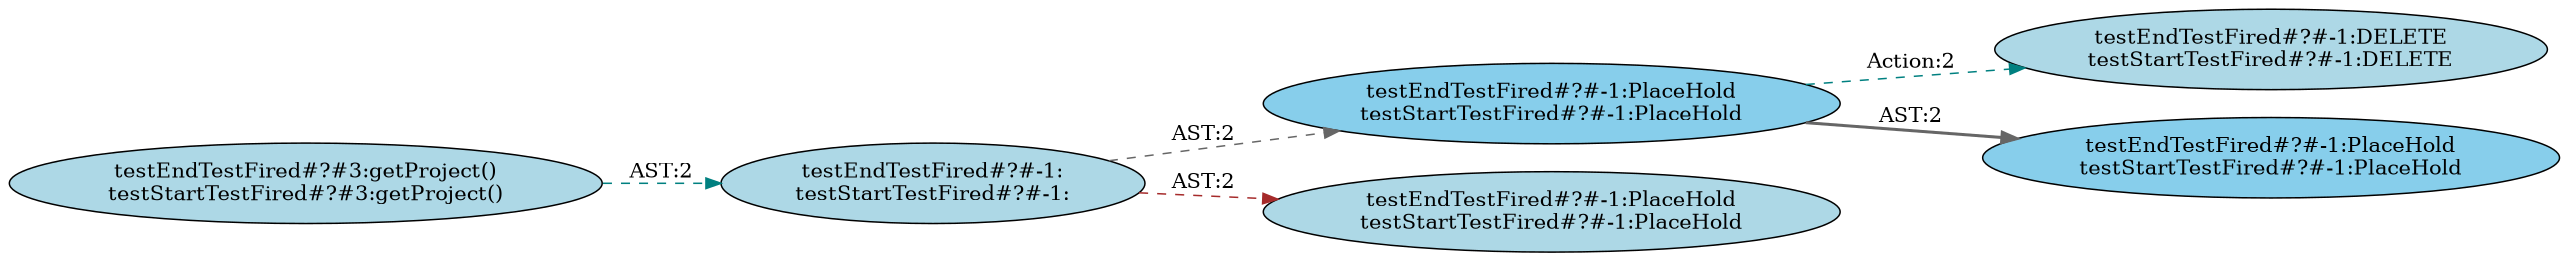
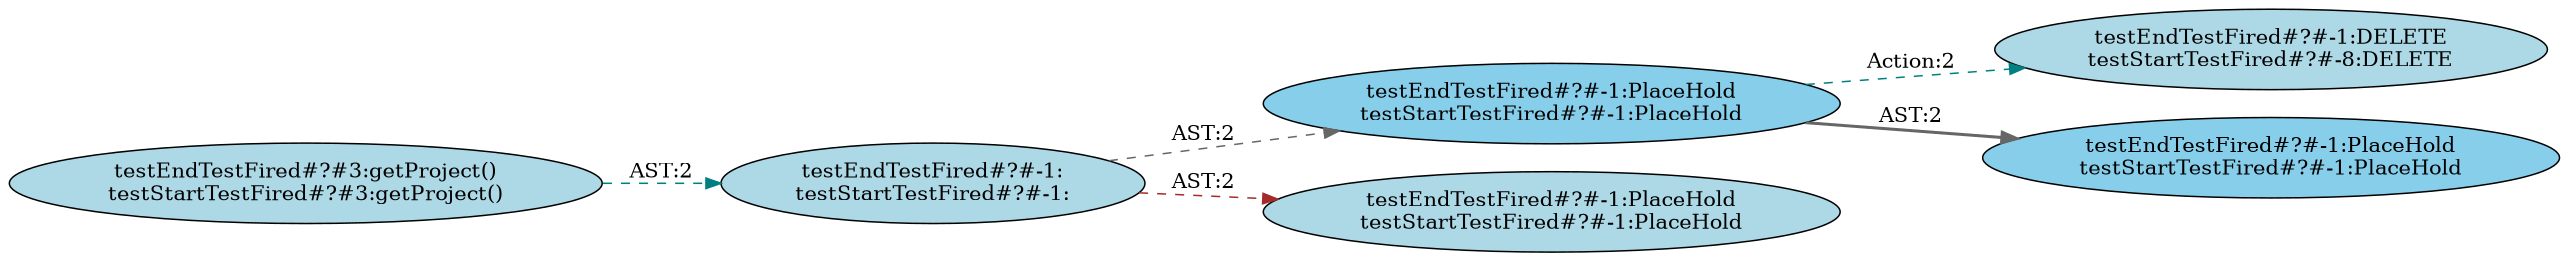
node "testEndTestFired#?#-1:DELETE testStartTestFired#?#-1:DELETE": label "testEndTestFired#?#-1:DELETE testStartTestFired#?#-1:DELETE" -> "testEndTestFired#?#-1:DELETE testStartTestFired#?#-8:DELETE"
